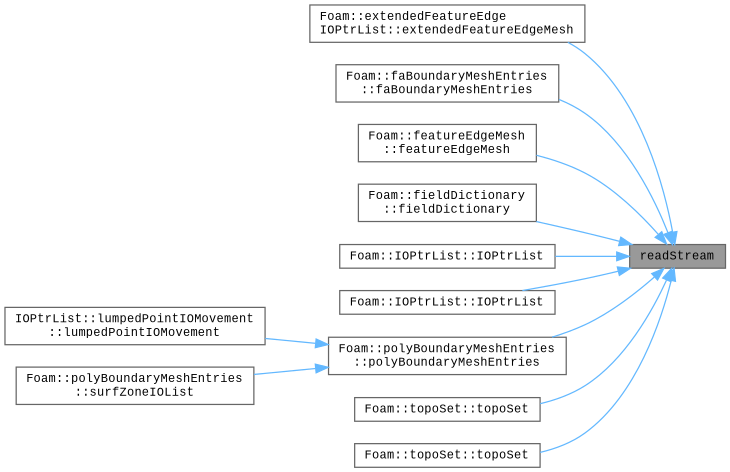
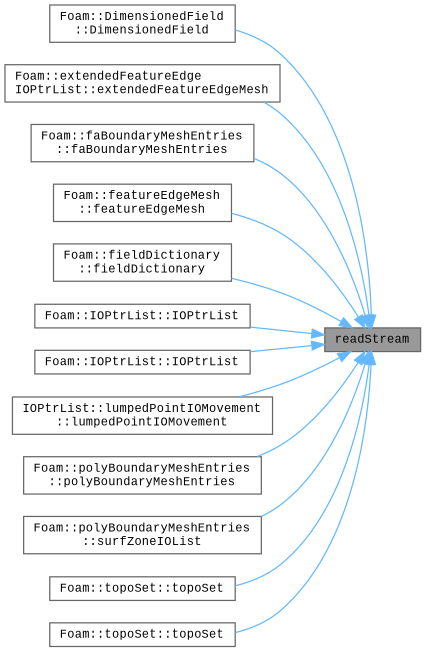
node "Foam::DimensionedField ::DimensionedField": added
edge "IOPtrList::lumpedPointIOMovement ::lumpedPointIOMovement" -> "Foam::polyBoundaryMeshEntries ::polyBoundaryMeshEntries": now "IOPtrList::lumpedPointIOMovement ::lumpedPointIOMovement" -> "readStream"
edge "Foam::polyBoundaryMeshEntries ::surfZoneIOList" -> "Foam::polyBoundaryMeshEntries ::polyBoundaryMeshEntries": now "Foam::polyBoundaryMeshEntries ::surfZoneIOList" -> "readStream"
